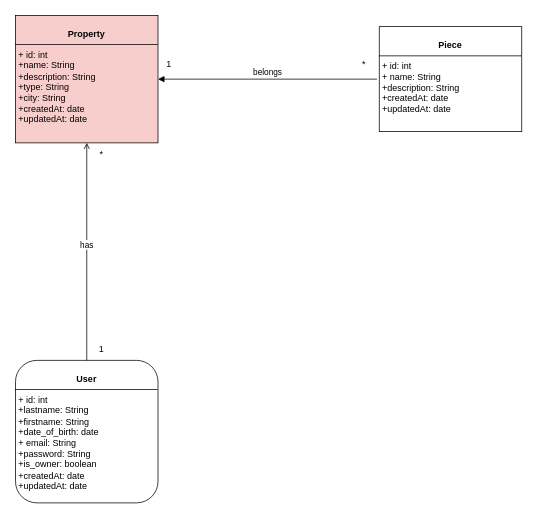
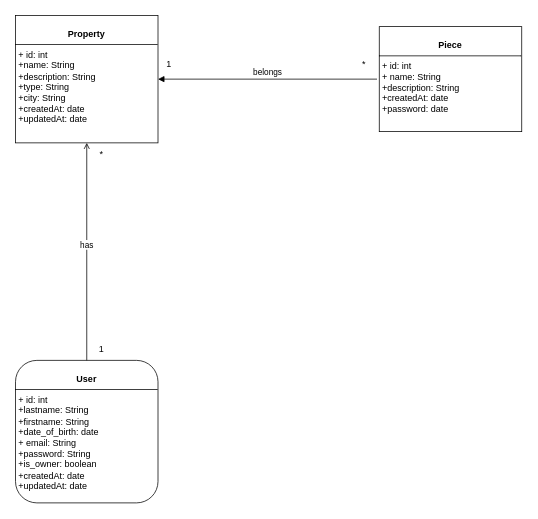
node "Piece + id: int + name: String +description: String +createdAt: date +updatedAt: date": label "Piece + id: int + name: String +description: String +createdAt: date +updatedAt: date" -> "Piece + id: int + name: String +description: String +createdAt: date +password: date"
node "Property + id: int +name: String +description: String +type: String +city: String +createdAt: date +updatedAt: date": fillcolor #f8cecc -> #ffffff
